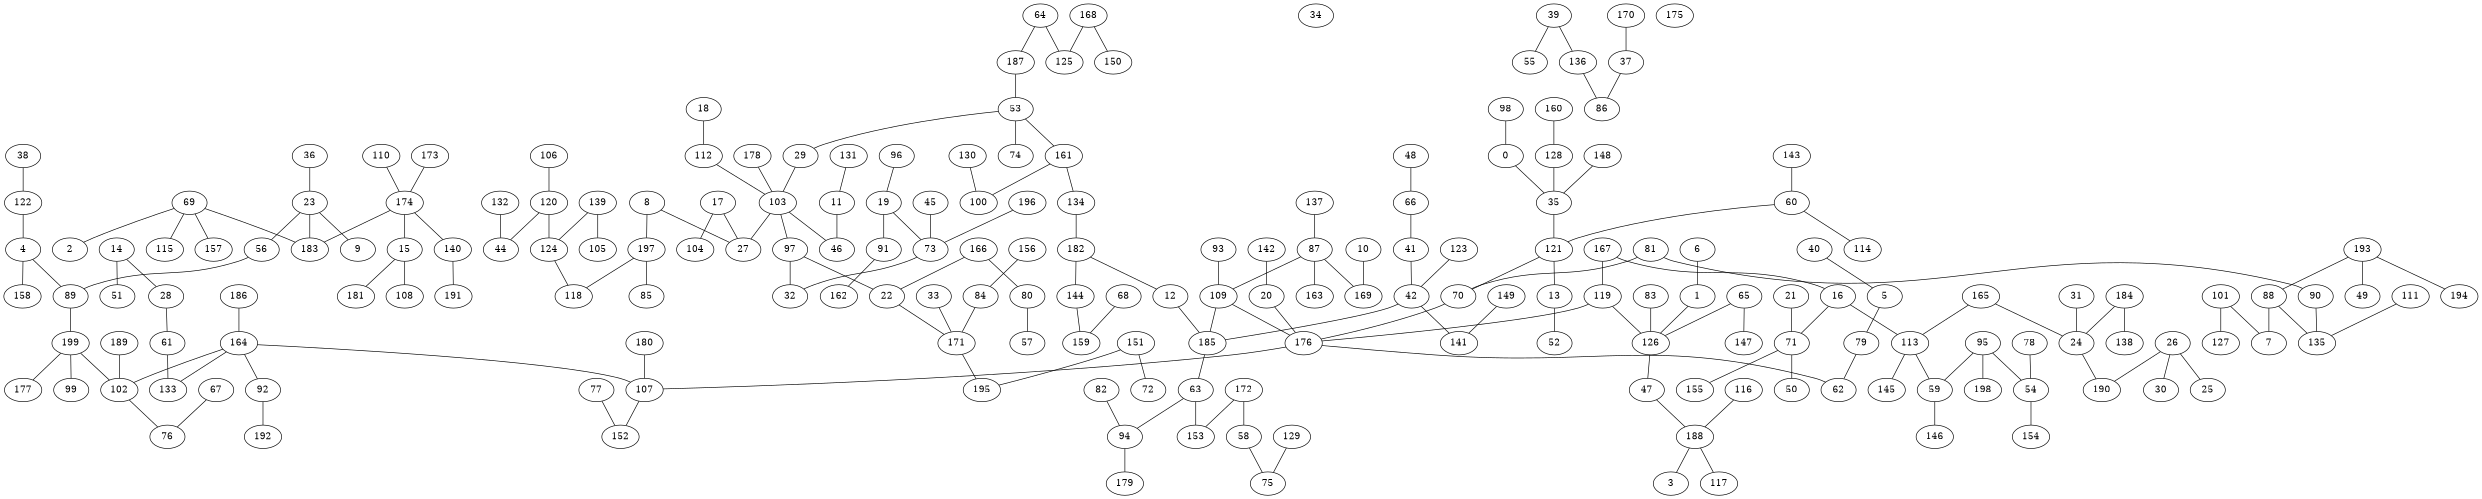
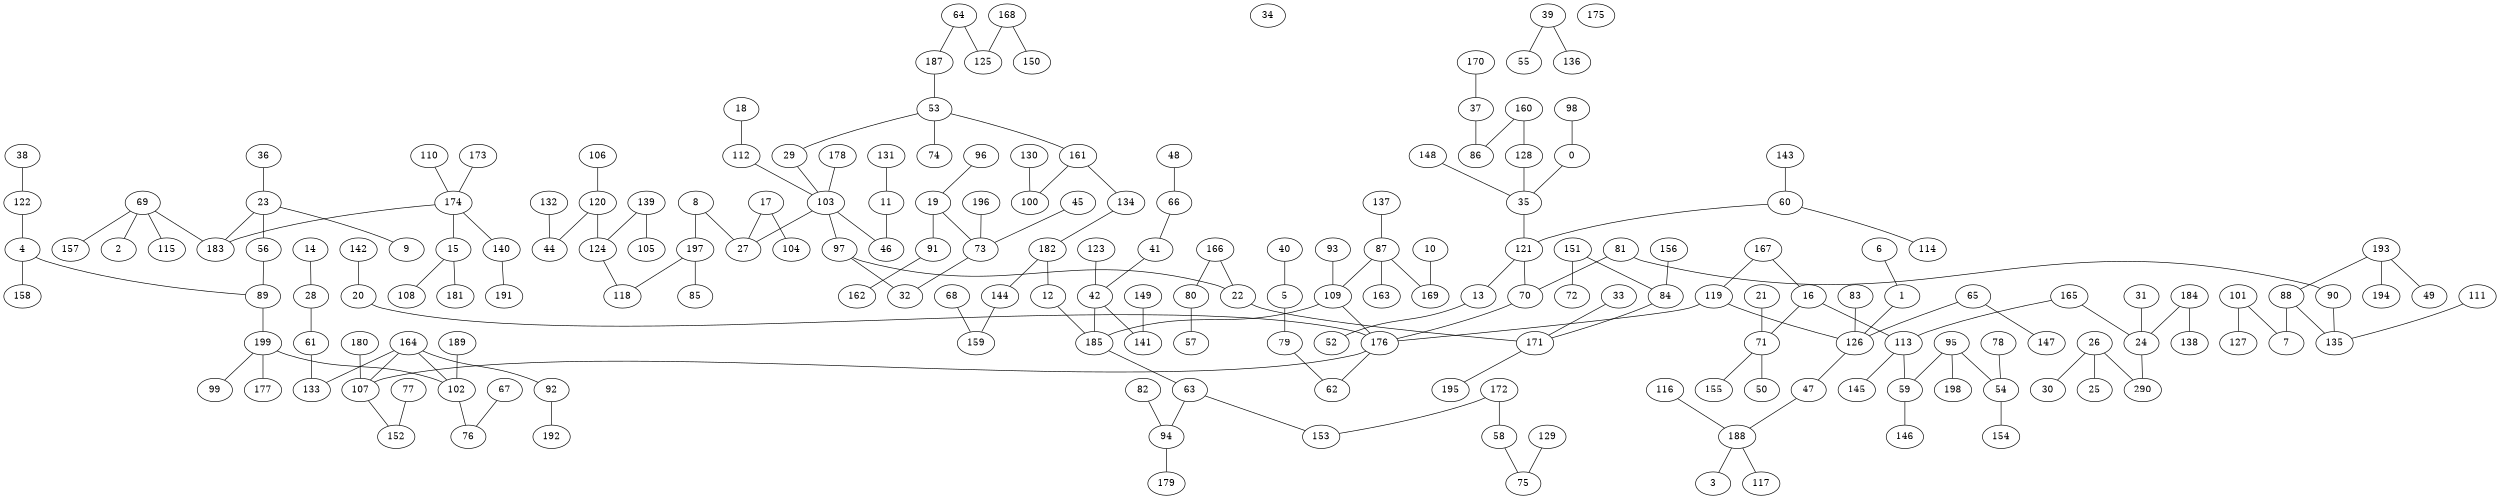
edge "136" -- "86": now "160" -- "86"
node "51": removed
node "186": removed
edge "151" -- "195": now "151" -- "84"
node "190": label "190" -> "290"
